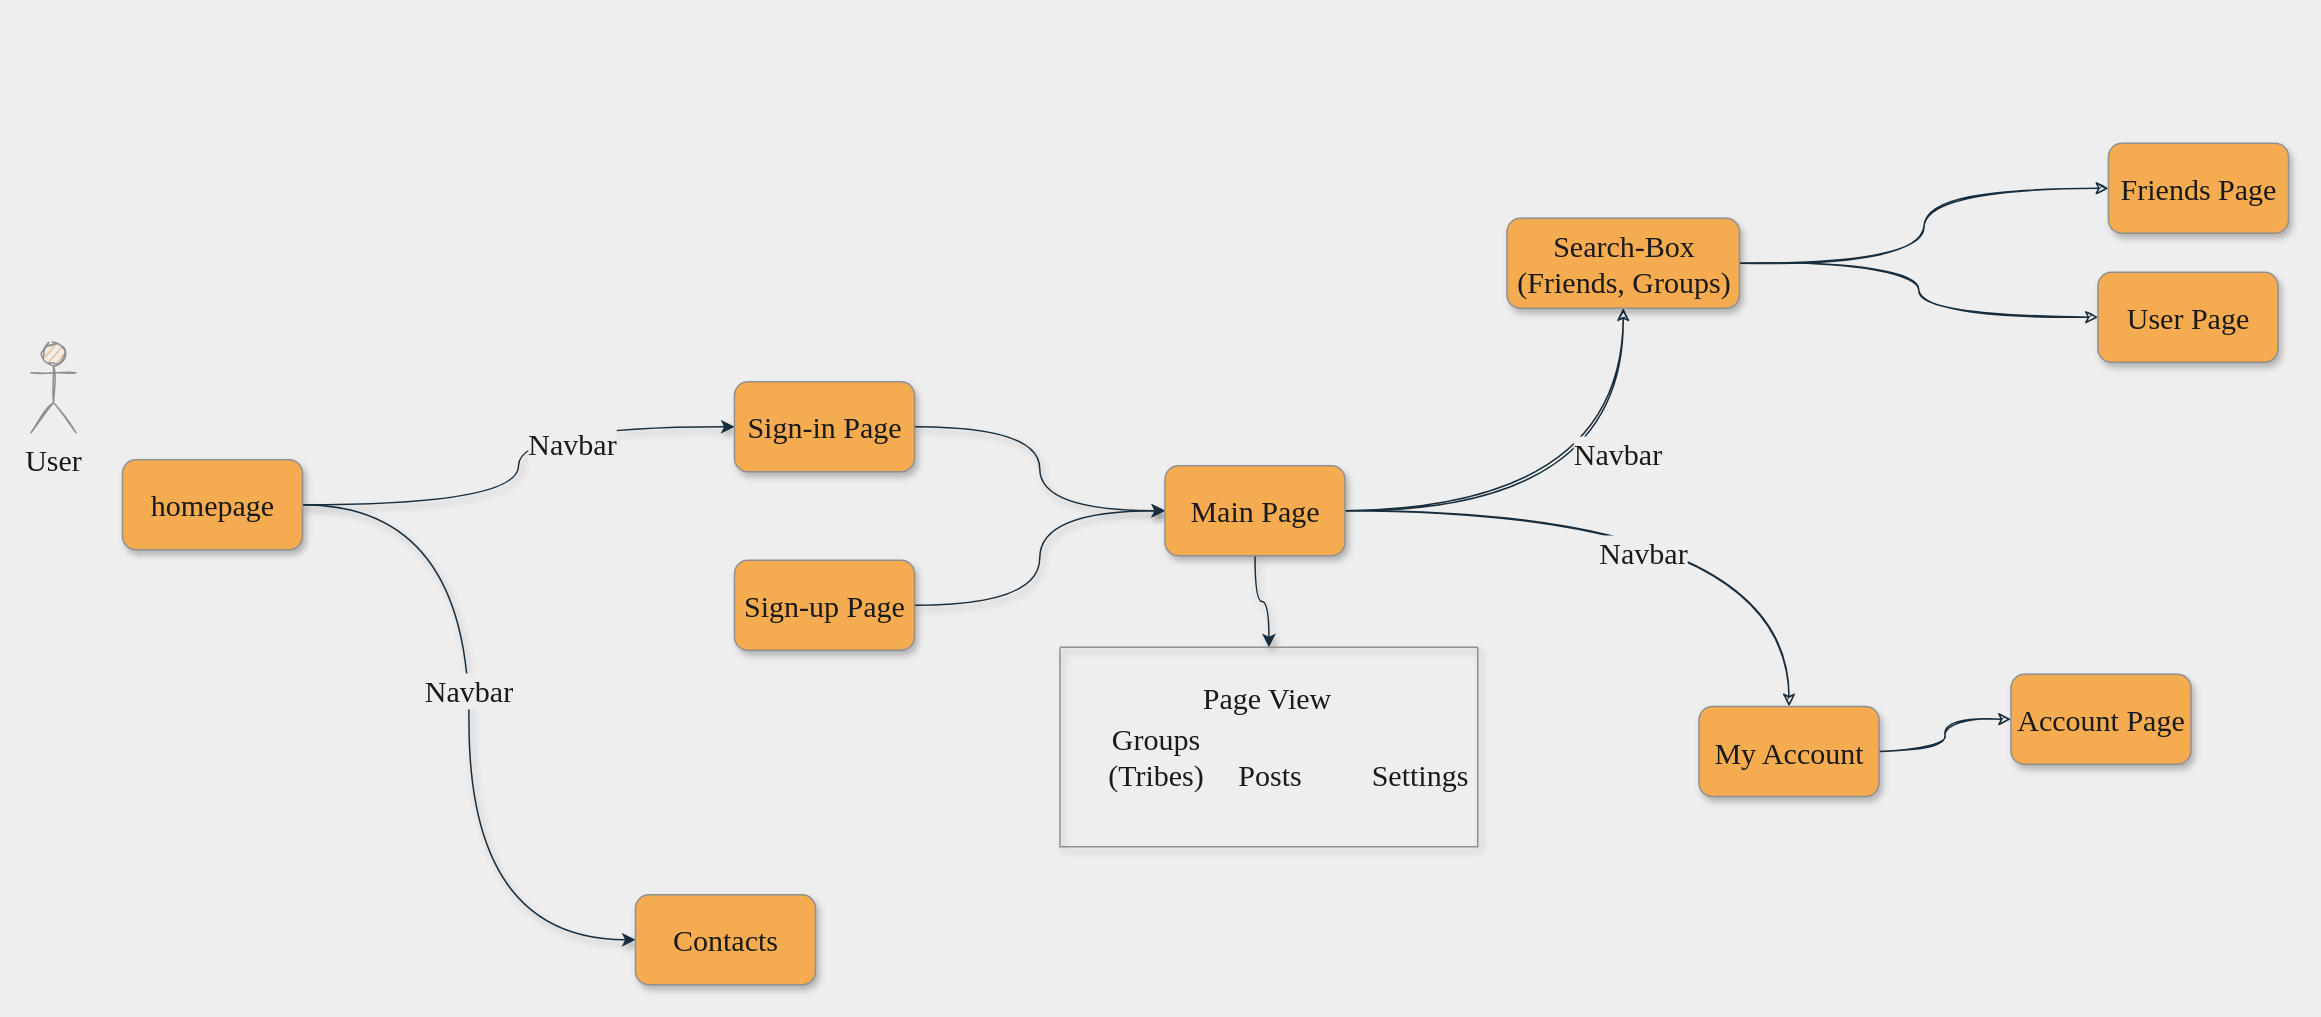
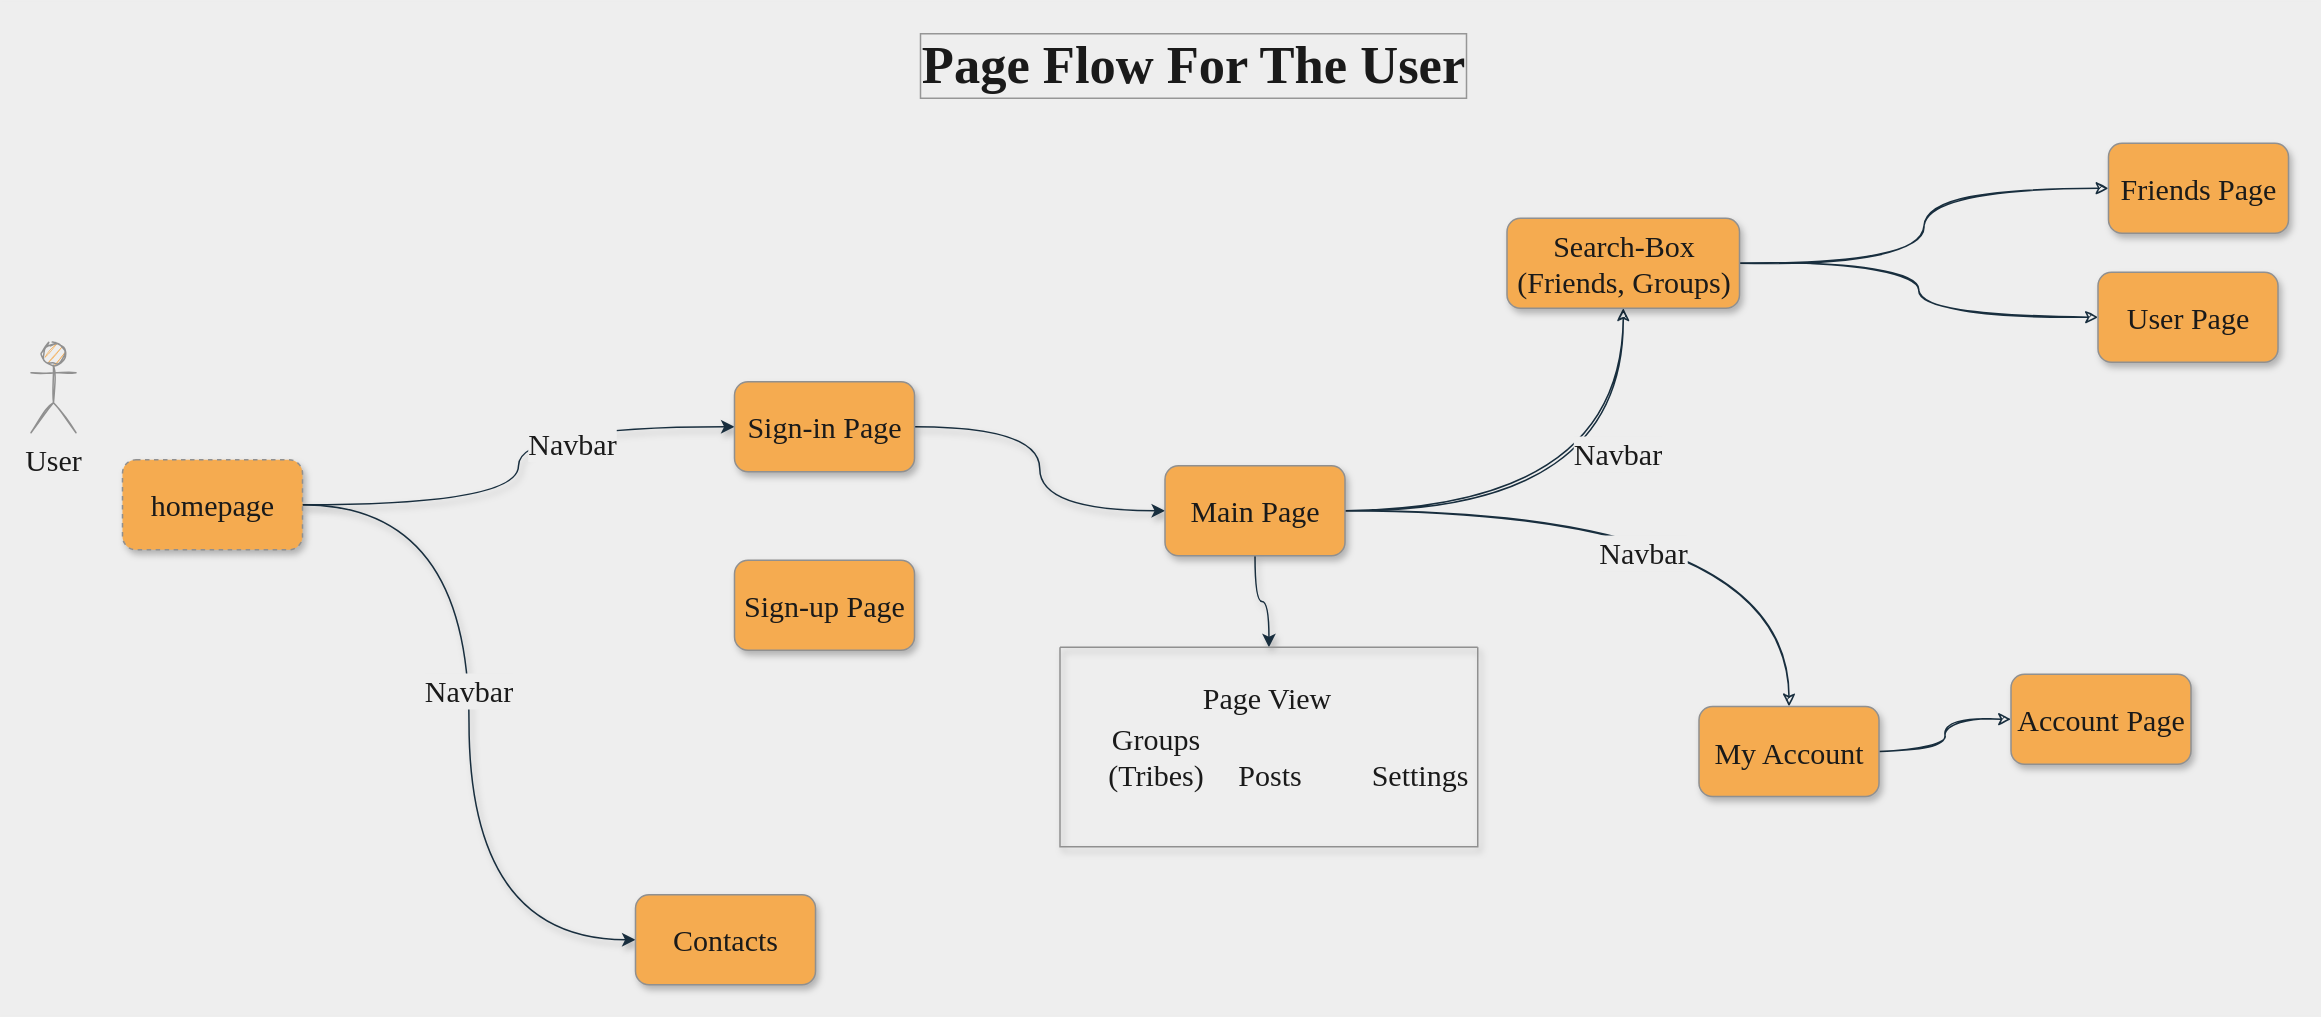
node "Page Flow For The User": added
node "homepage": style solid -> dashed
edge "Sign-up Page" -> "Main Page": removed
